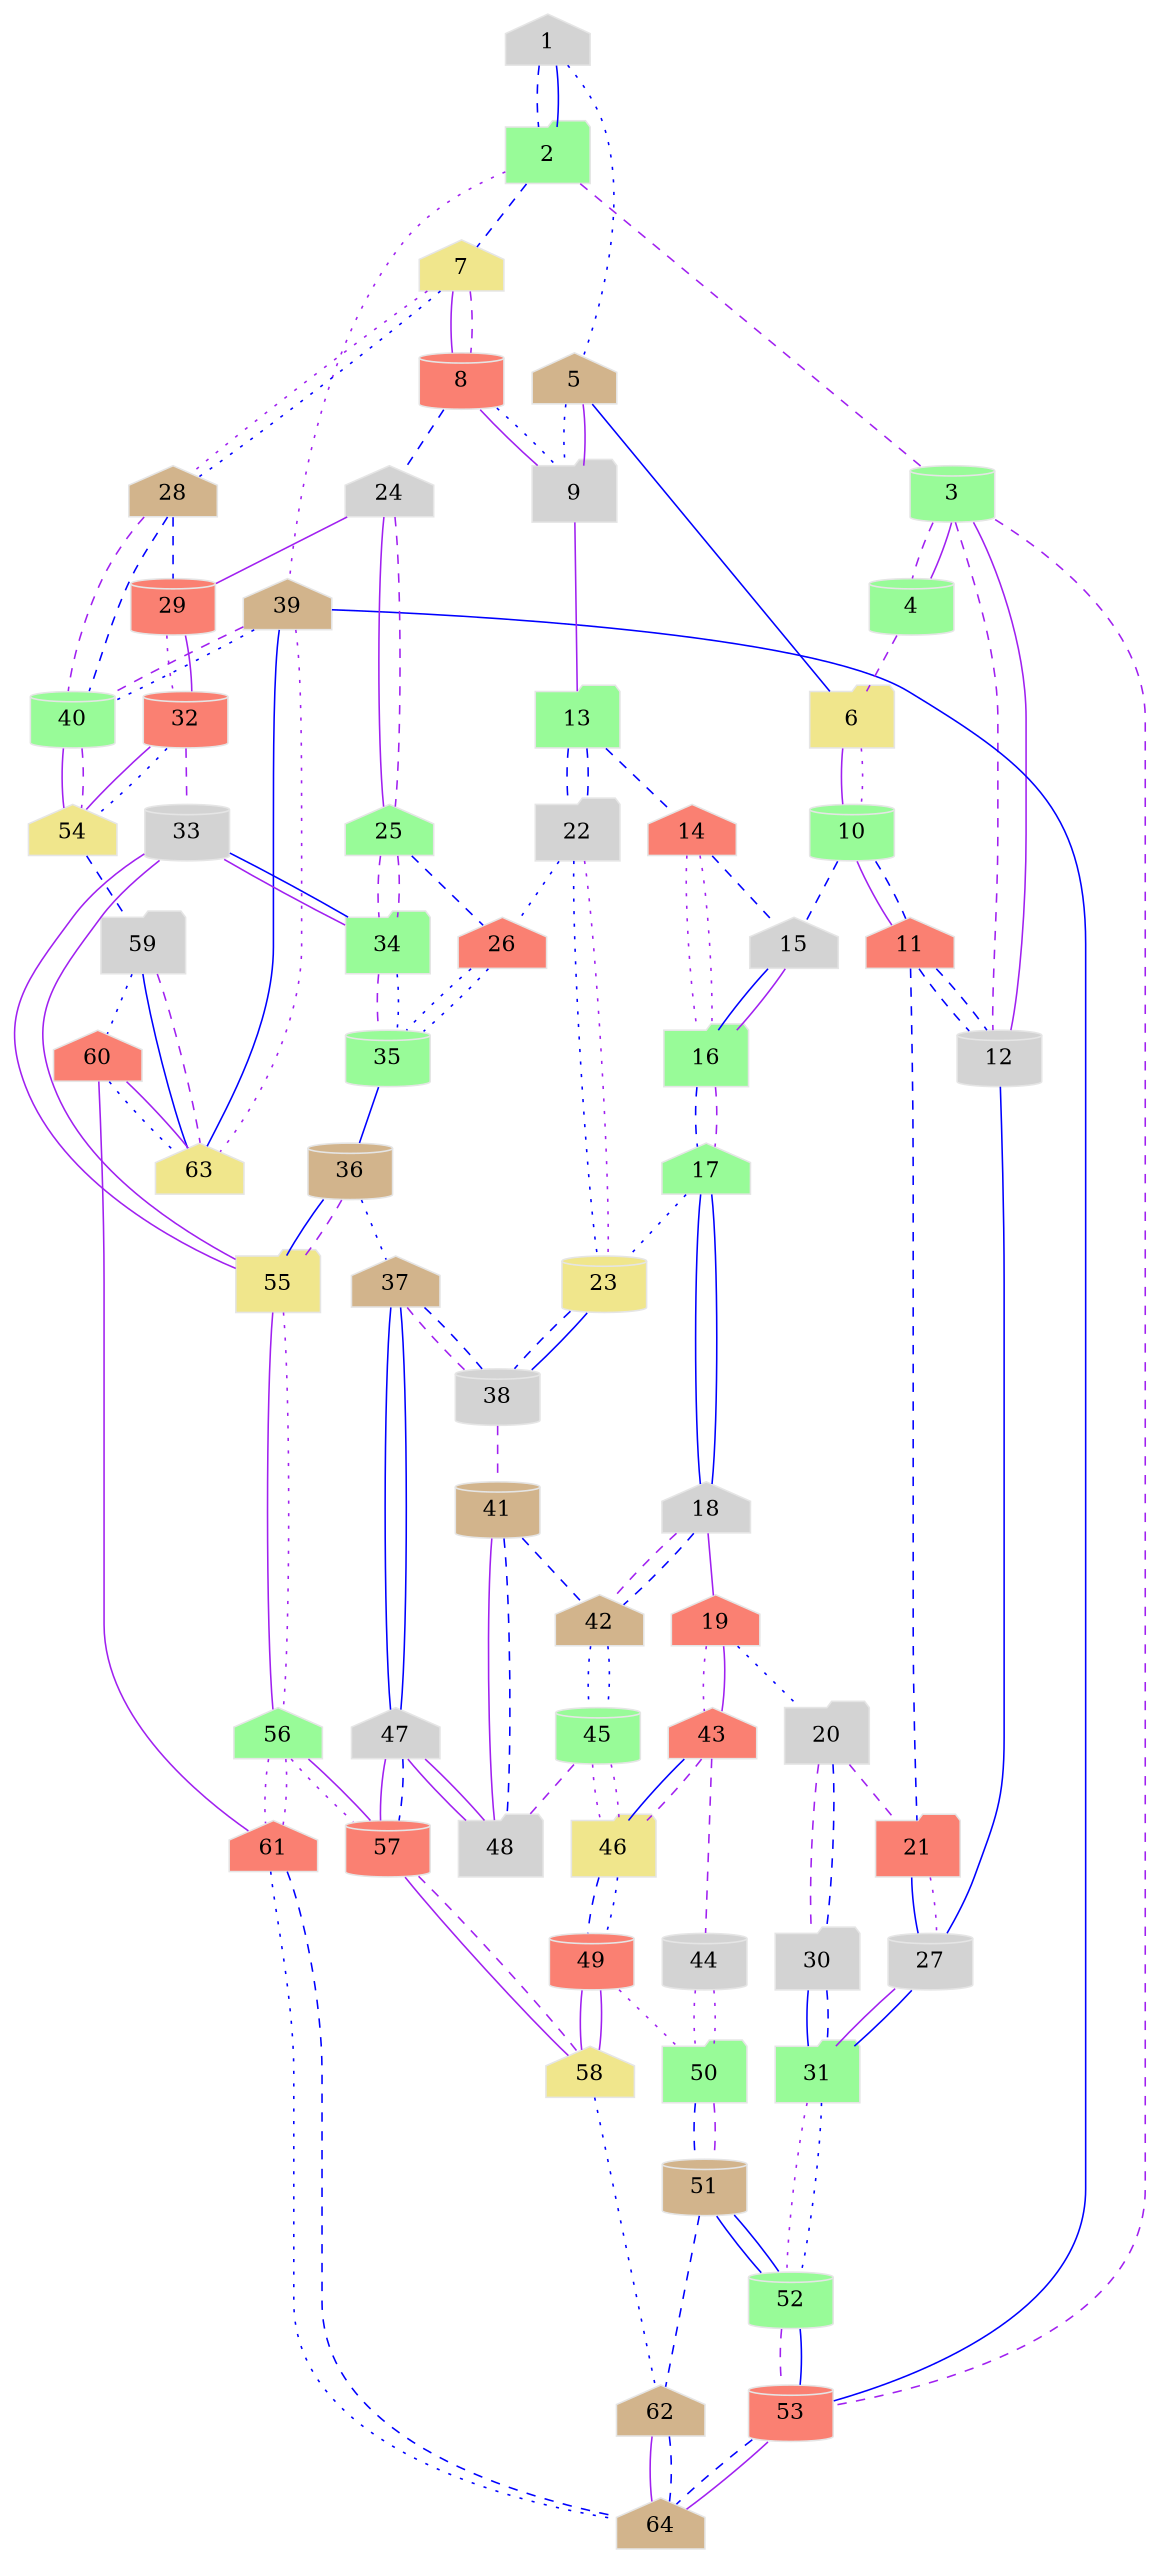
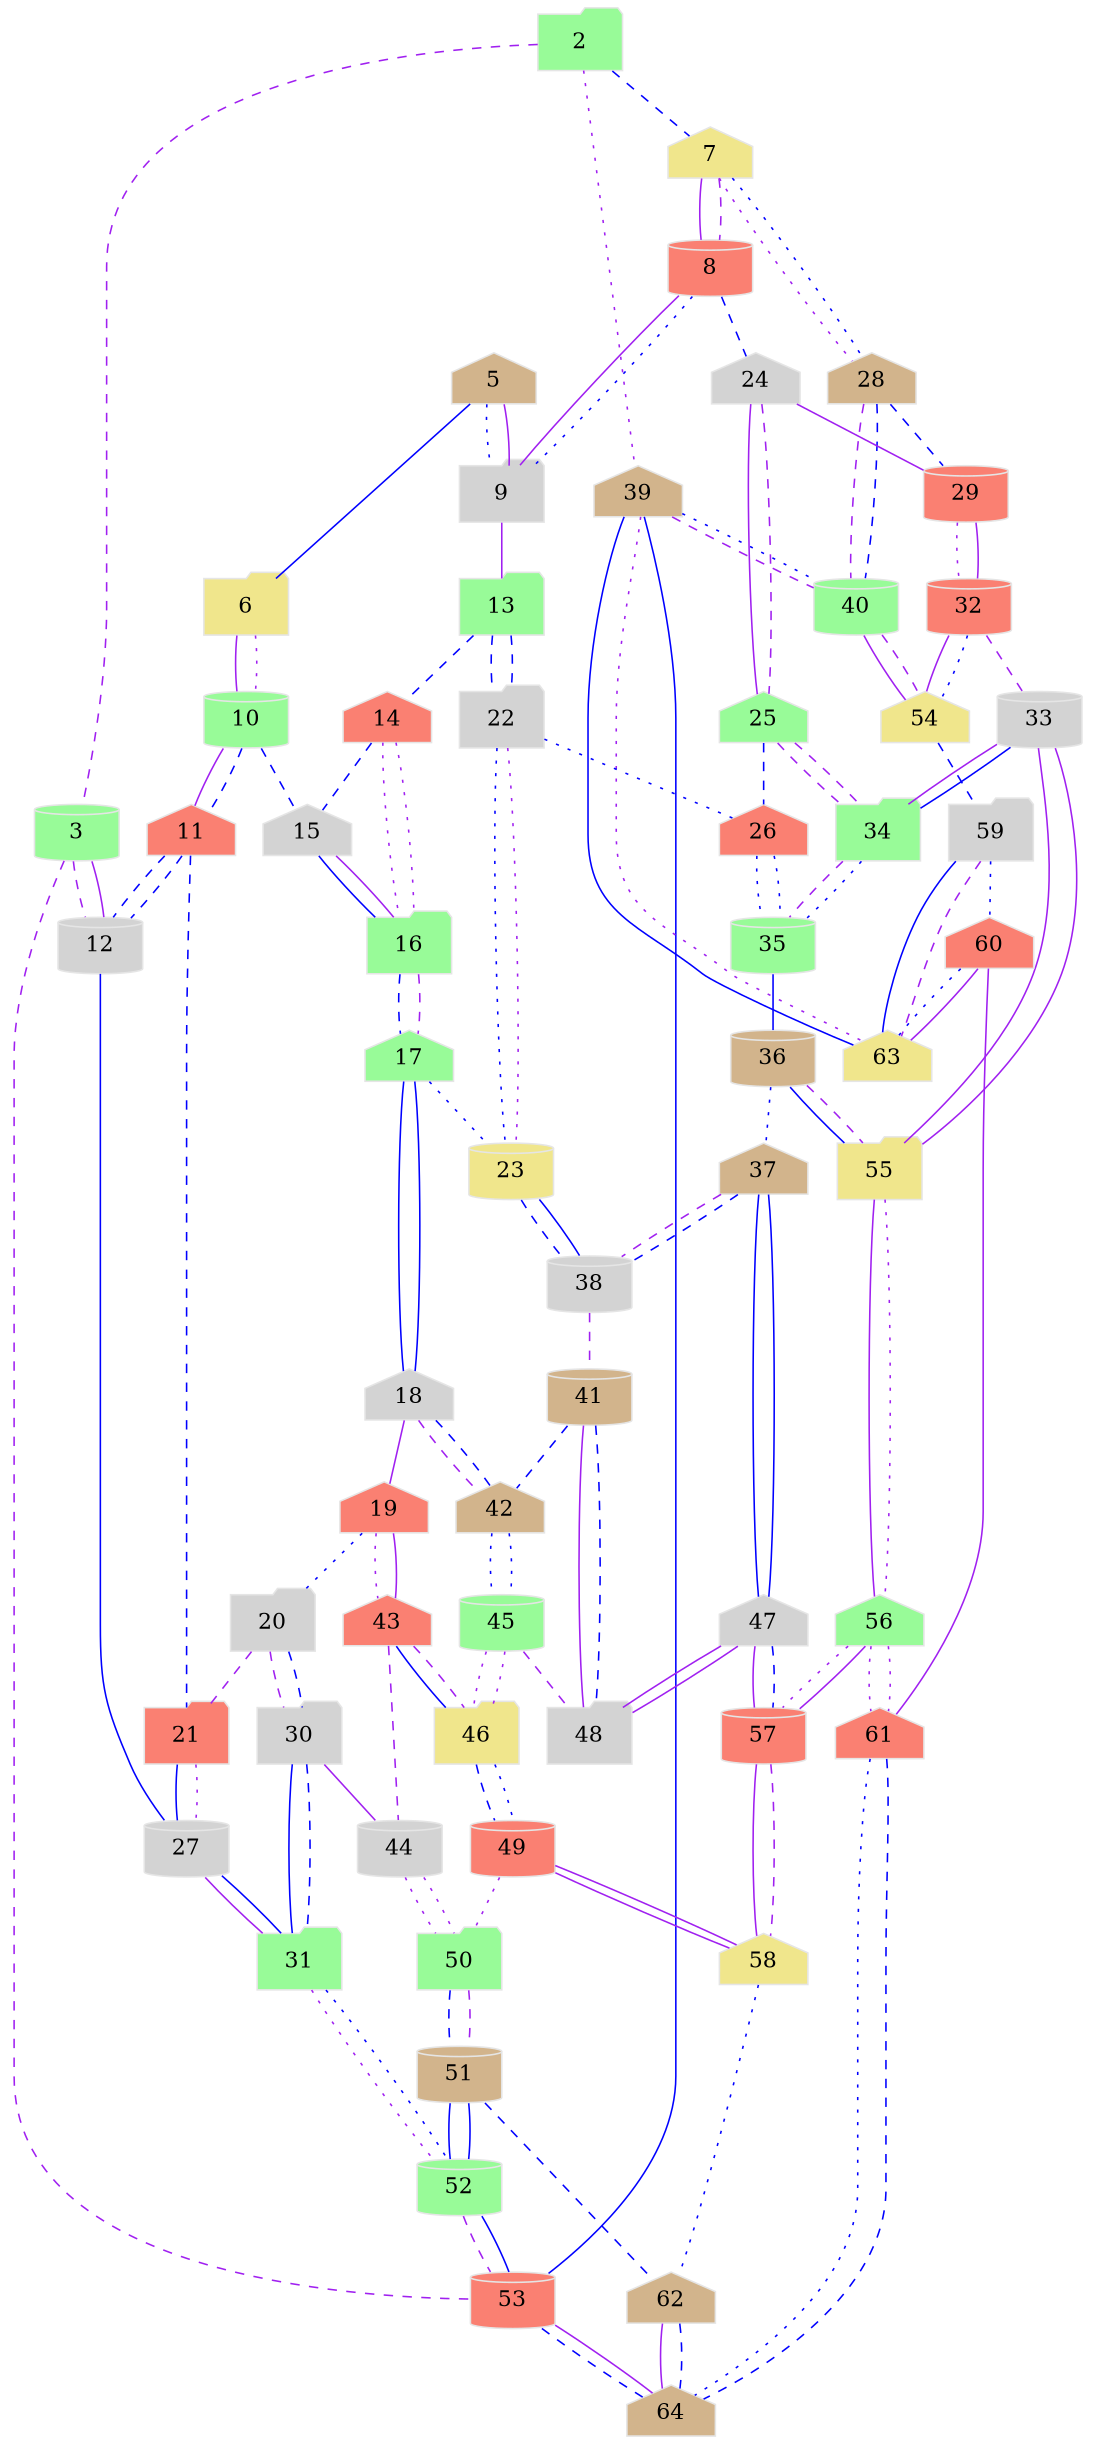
node "1": removed
node "4": removed
edge "30" -- "44": added
